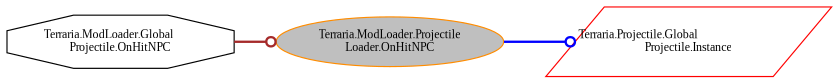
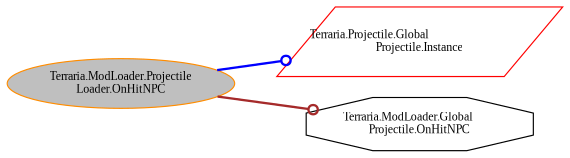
edge "Terraria.ModLoader.Global Projectile.OnHitNPC" -> "Terraria.ModLoader.Projectile Loader.OnHitNPC": reversed
